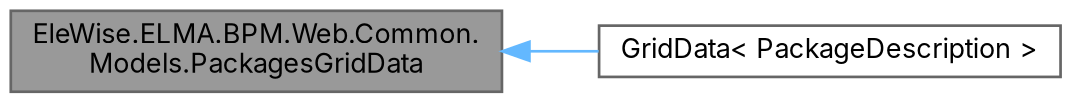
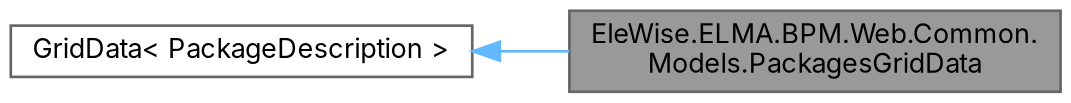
edge "GridData< PackageDescription >" -> "EleWise.ELMA.BPM.Web.Common. Models.PackagesGridData": reversed
